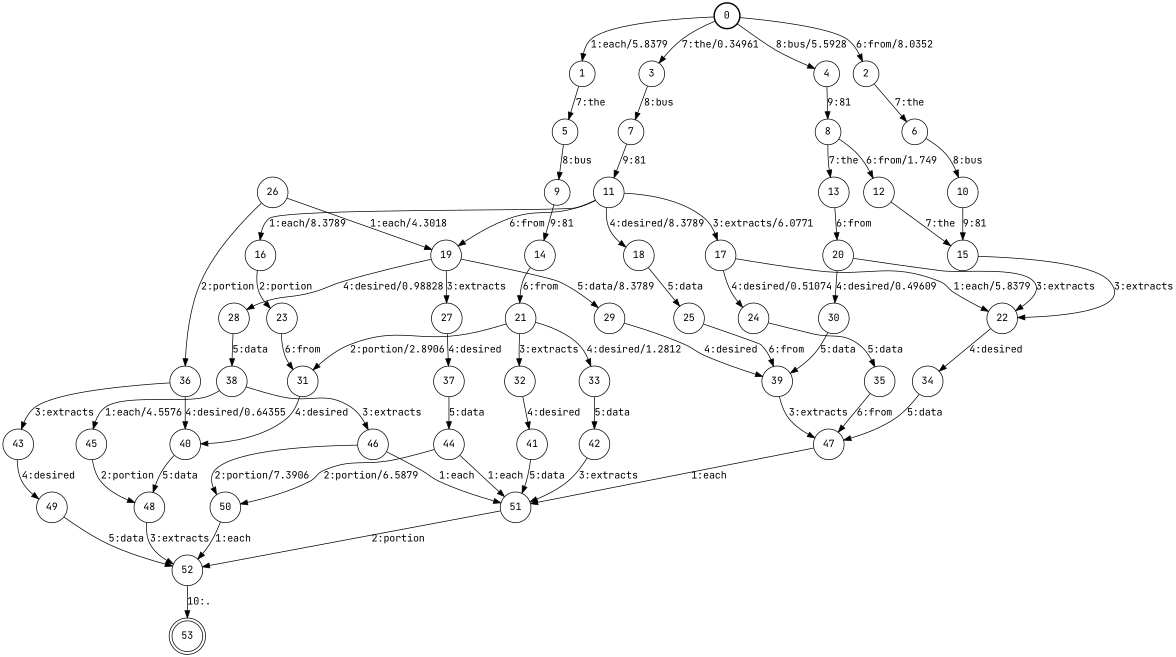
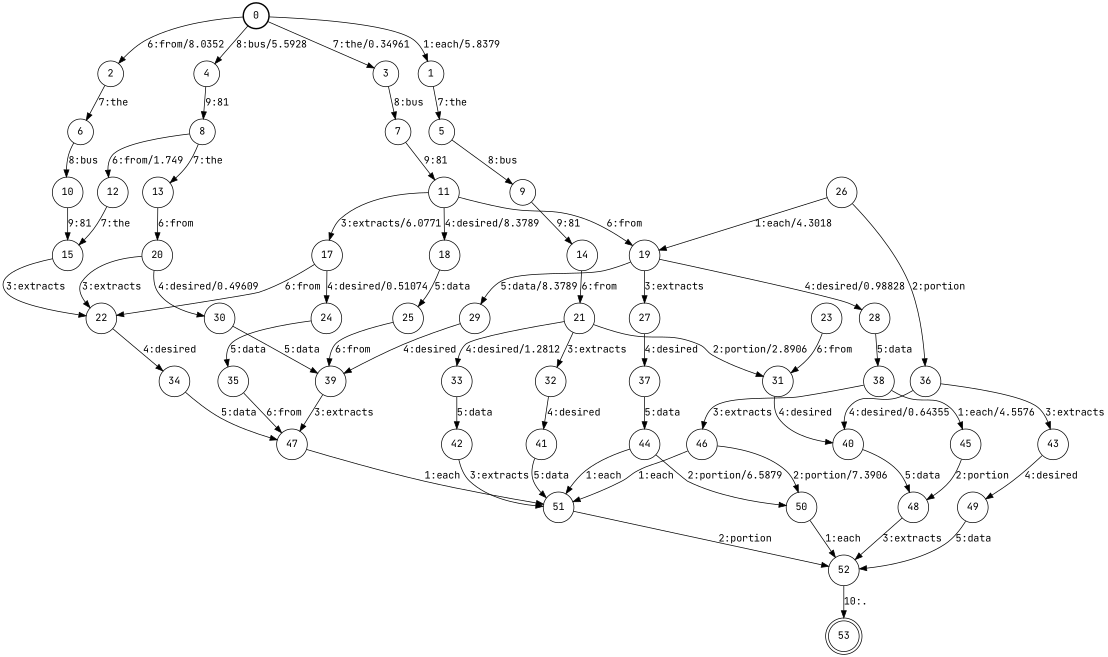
node "16": removed
edge "17" -> "22": label "1:each/5.8379" -> "6:from"
